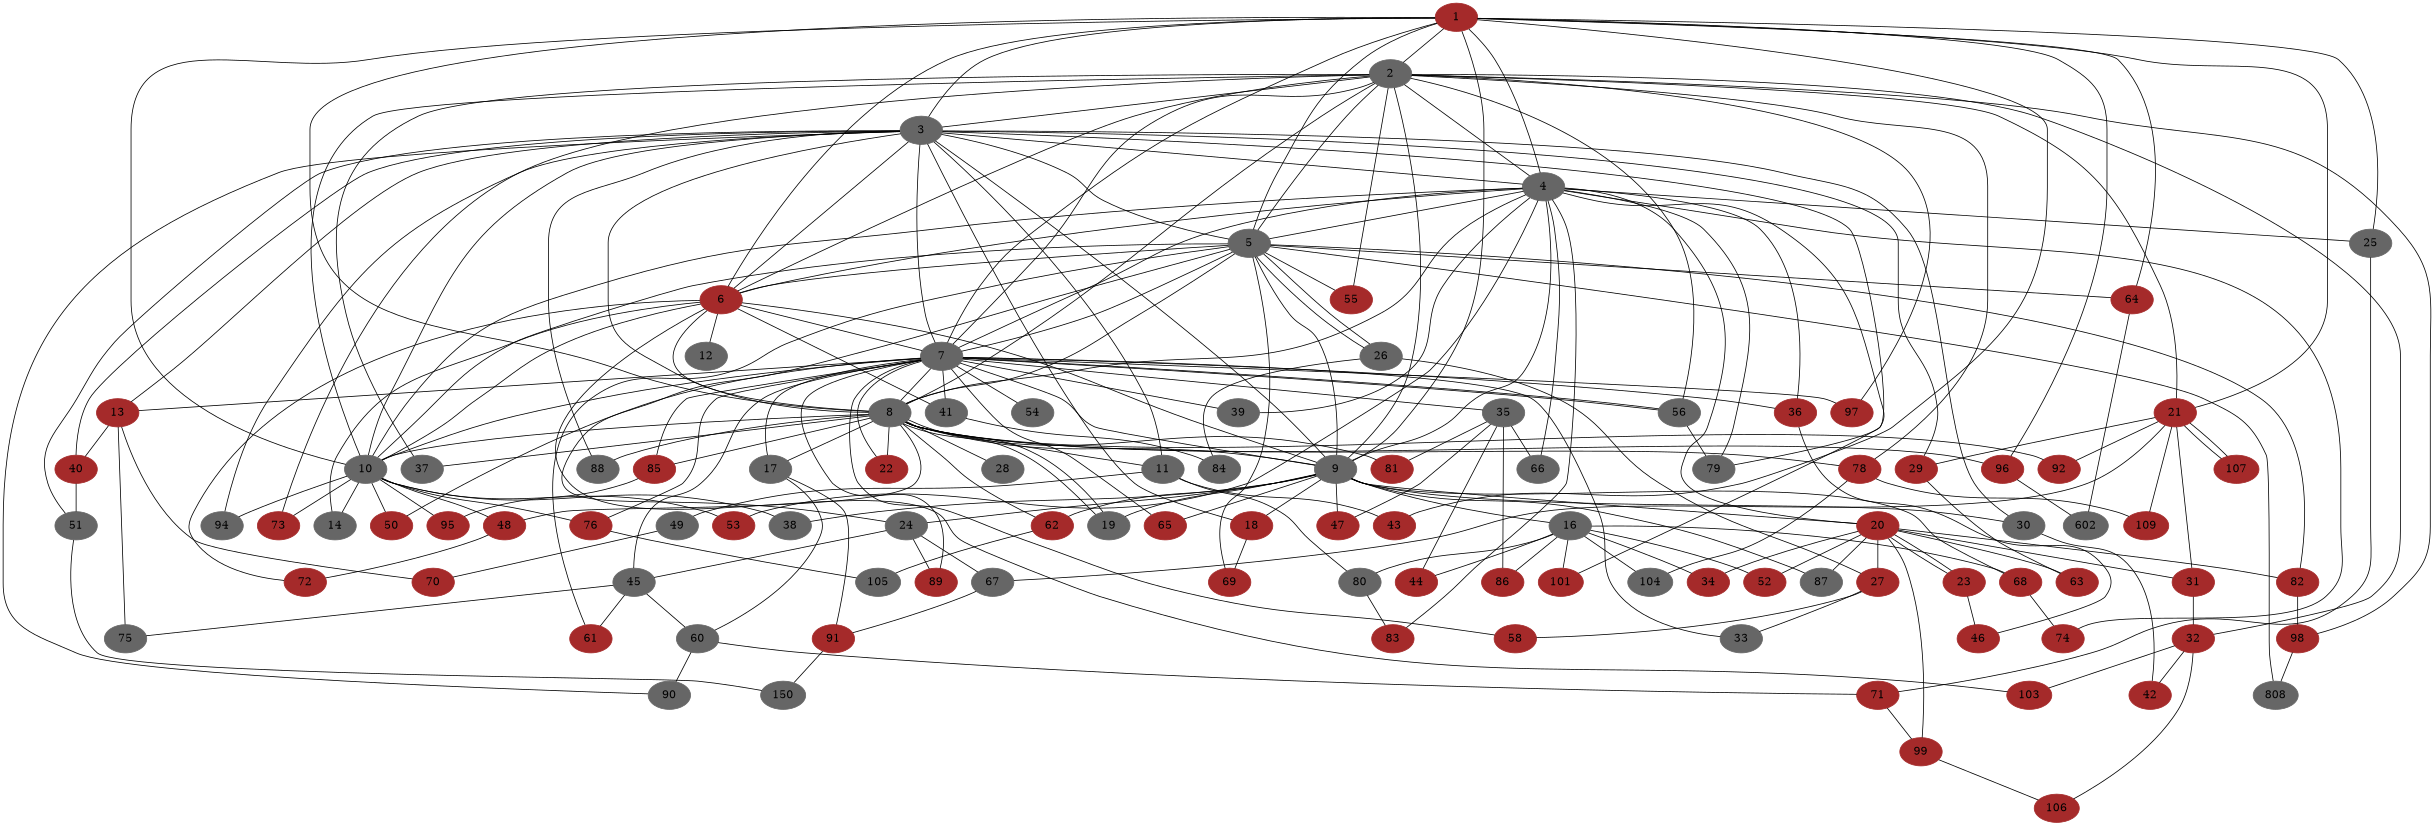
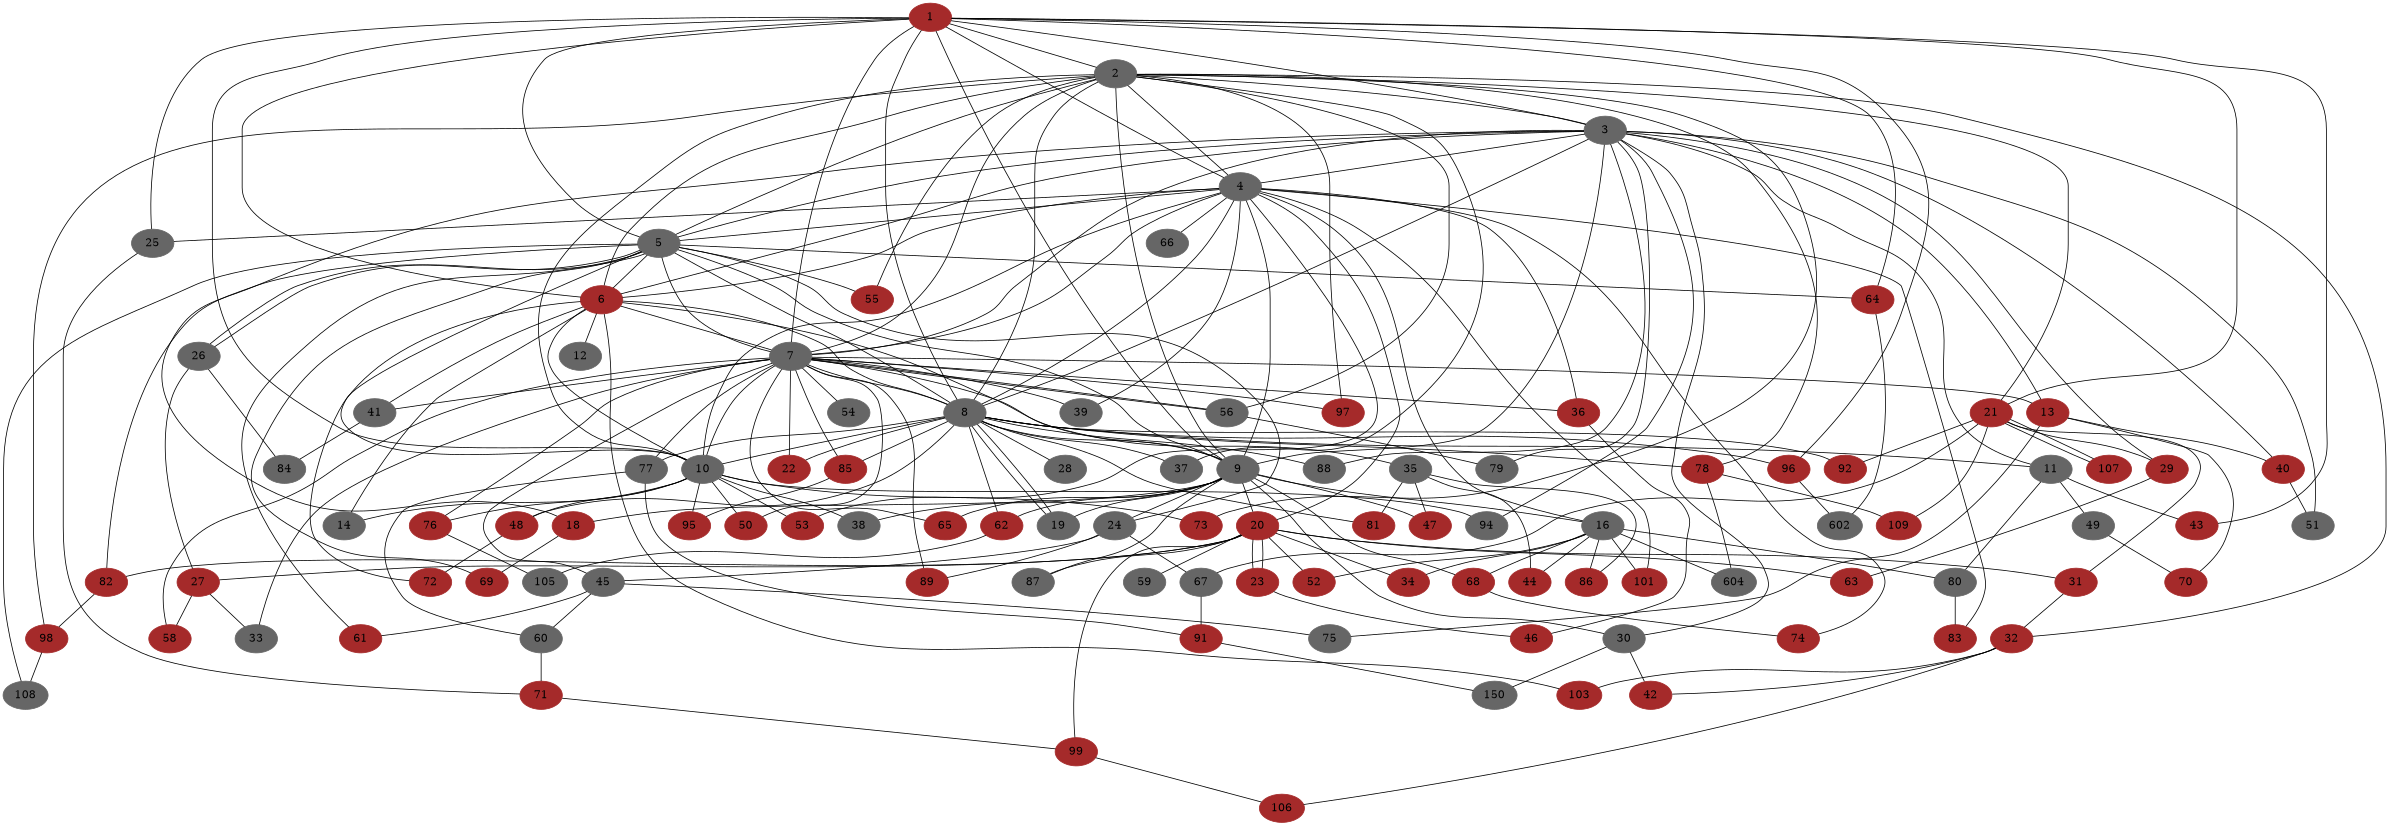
edge "3" -- "10": removed
edge "4" -- "79": now "4" -- "16"
edge "7" -- "9": removed
edge "35" -- "66": removed
node "17": label "17" -> "77"
node "59": added
node "104": label "104" -> "604"
edge "51" -- "150": now "30" -- "150"
node "90": removed
node "808": label "808" -> "108"
